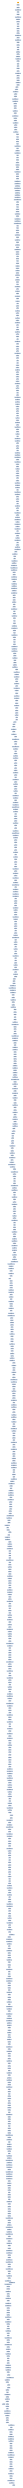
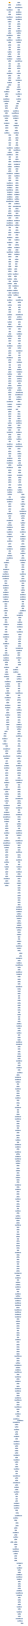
node "0x0042f4b2 movl $0xb1ef2b11<UINT32>, %ecx": removed
